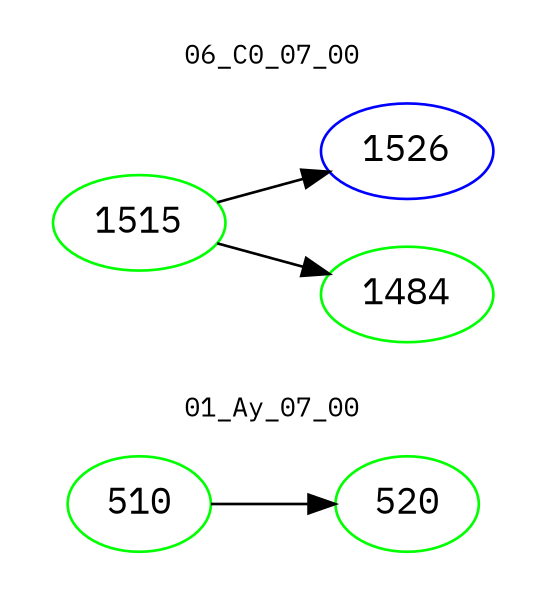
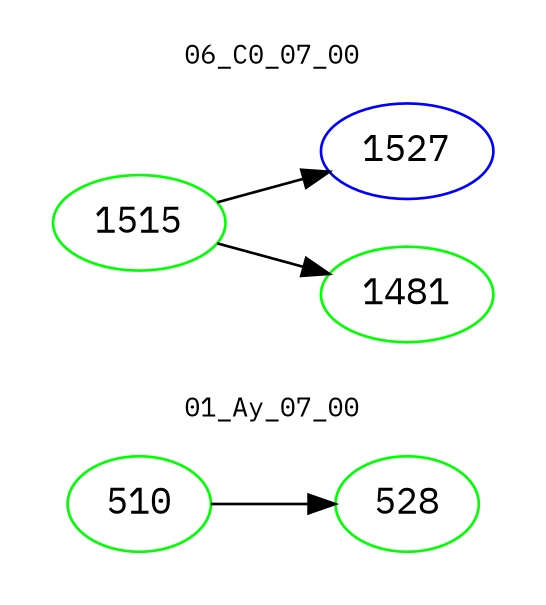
node "1526": label "1526" -> "1527"
node "1484": label "1484" -> "1481"
node "520": label "520" -> "528"
